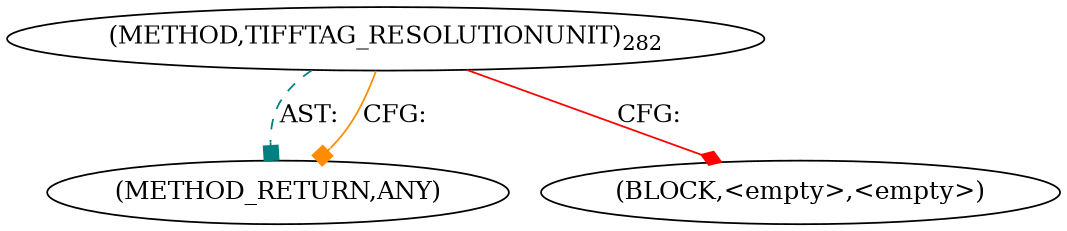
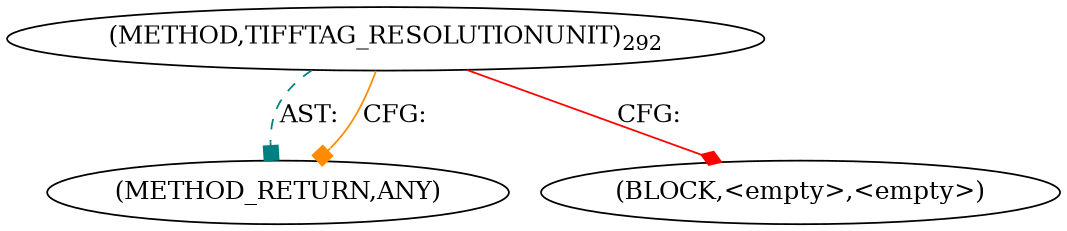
node "(METHOD,TIFFTAG_RESOLUTIONUNIT)": text "282" -> "292"
